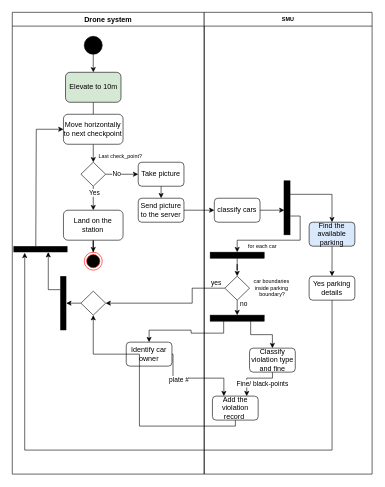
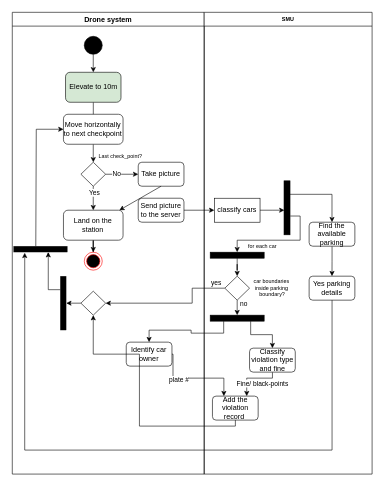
edge "Take picture" -> "Send picture to the server": now "Take picture" -> "Land on the station"
node "classify cars": shape rounded rectangle -> rectangle
node "Find the available parking": fillcolor #dae8fc -> #ffffff
